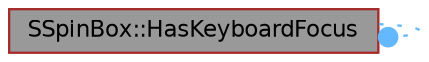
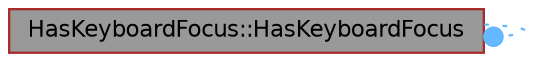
node "SSpinBox::HasKeyboardFocus": label "SSpinBox::HasKeyboardFocus" -> "HasKeyboardFocus::HasKeyboardFocus"
